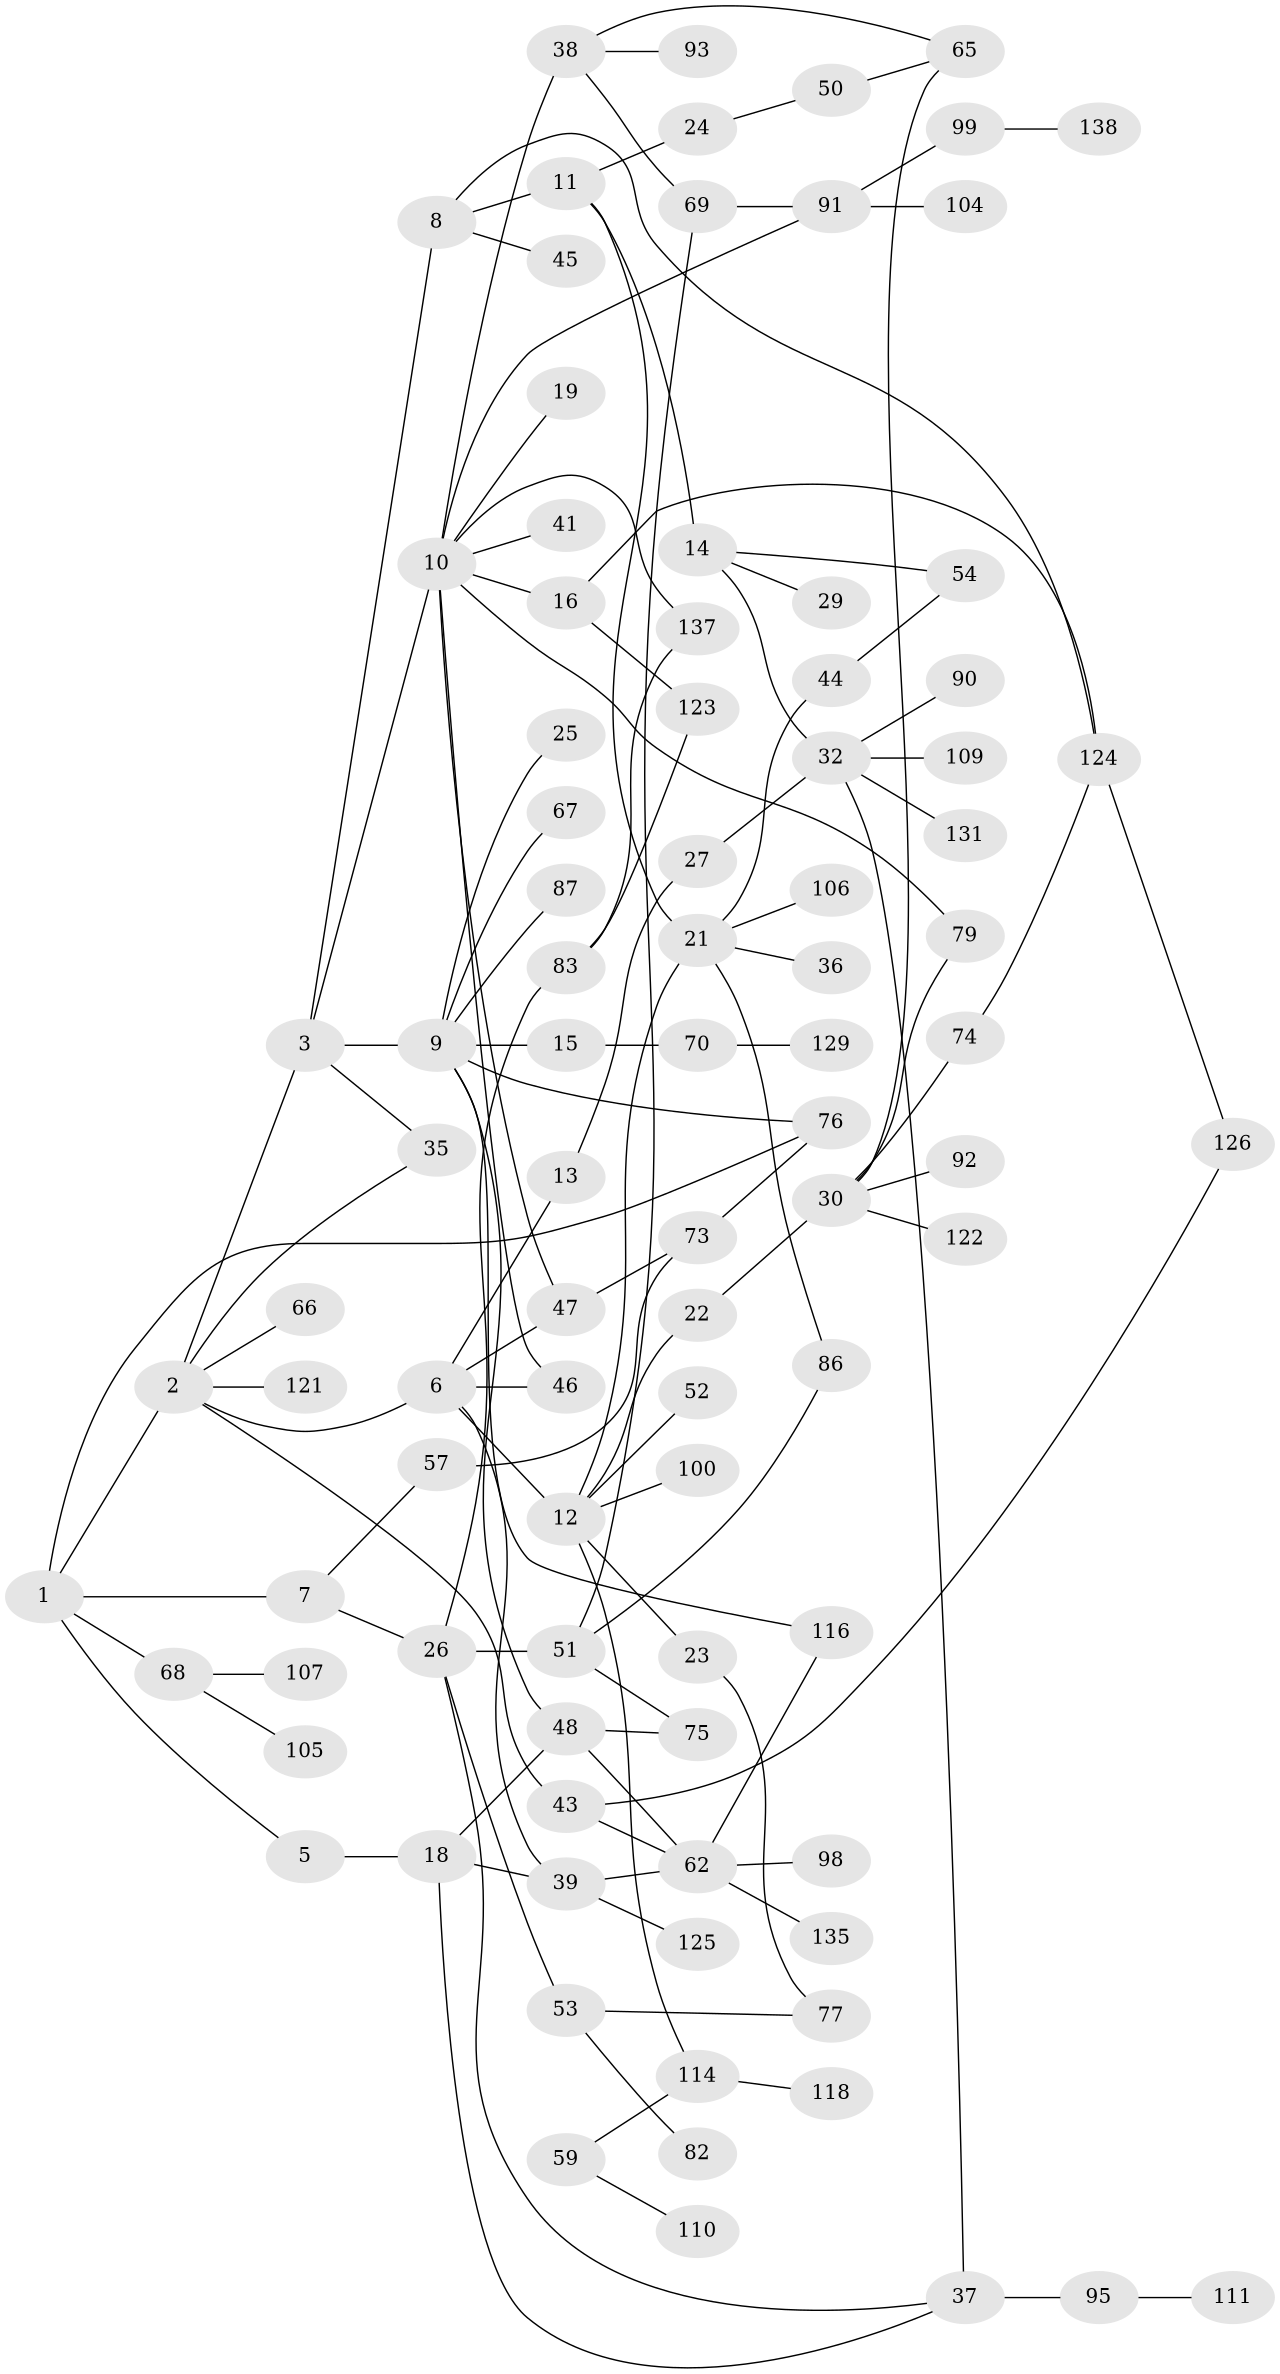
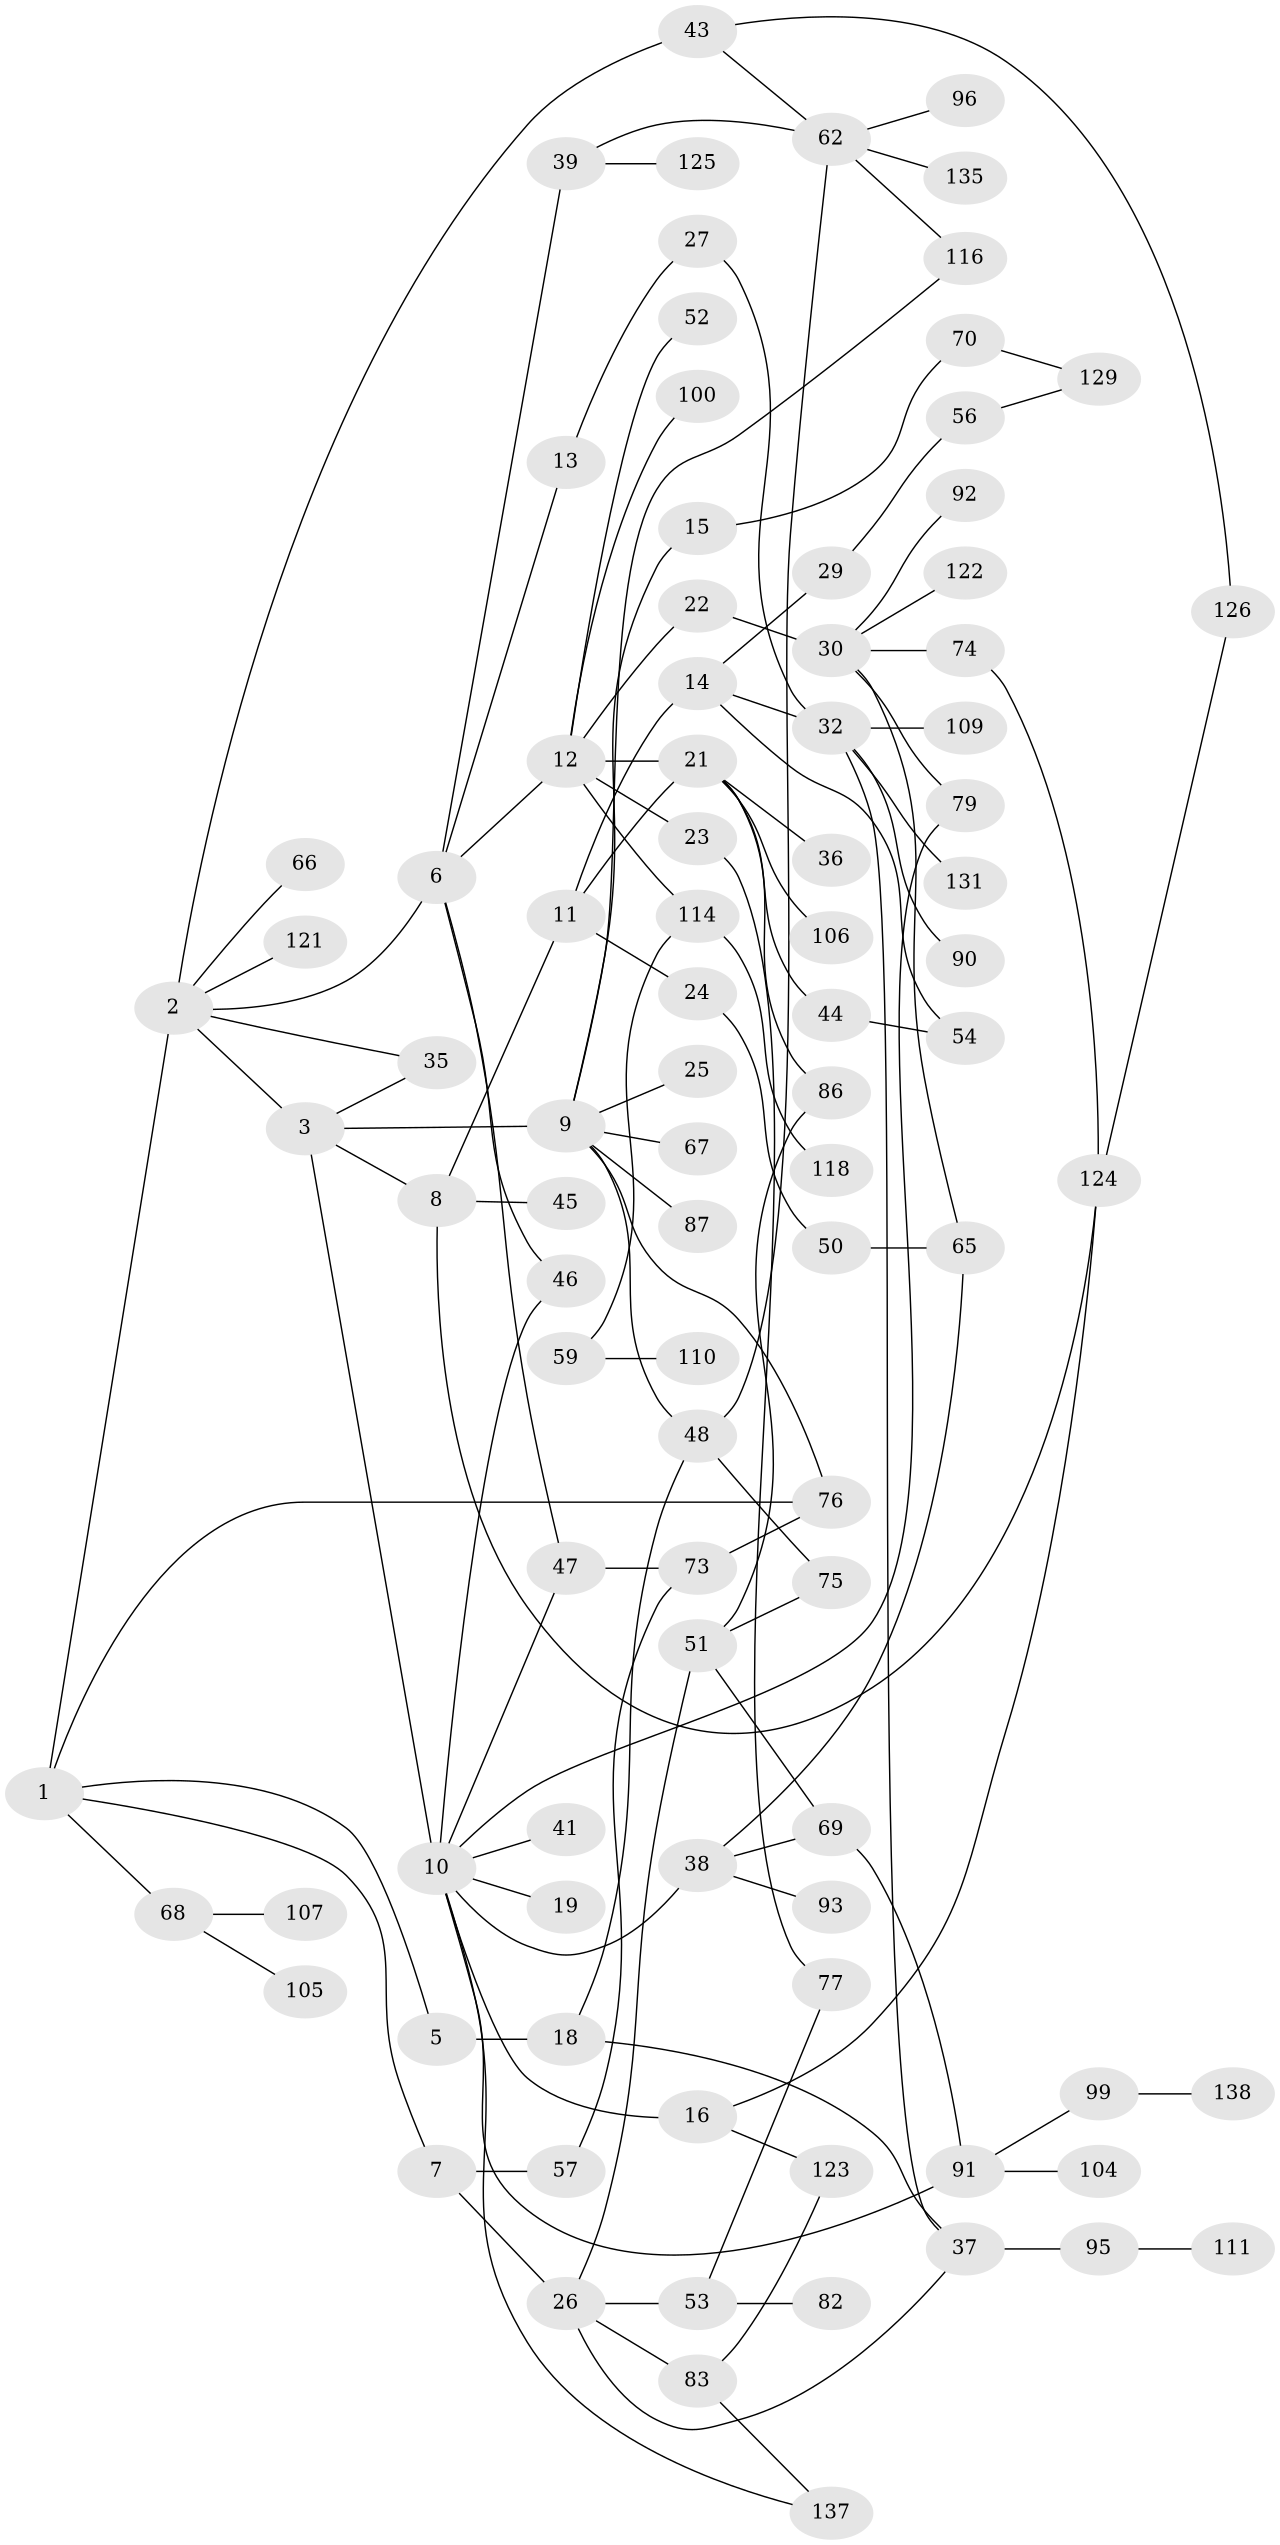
node "56": added
node "98": label "98" -> "96"
edge "18" -- "39": removed
